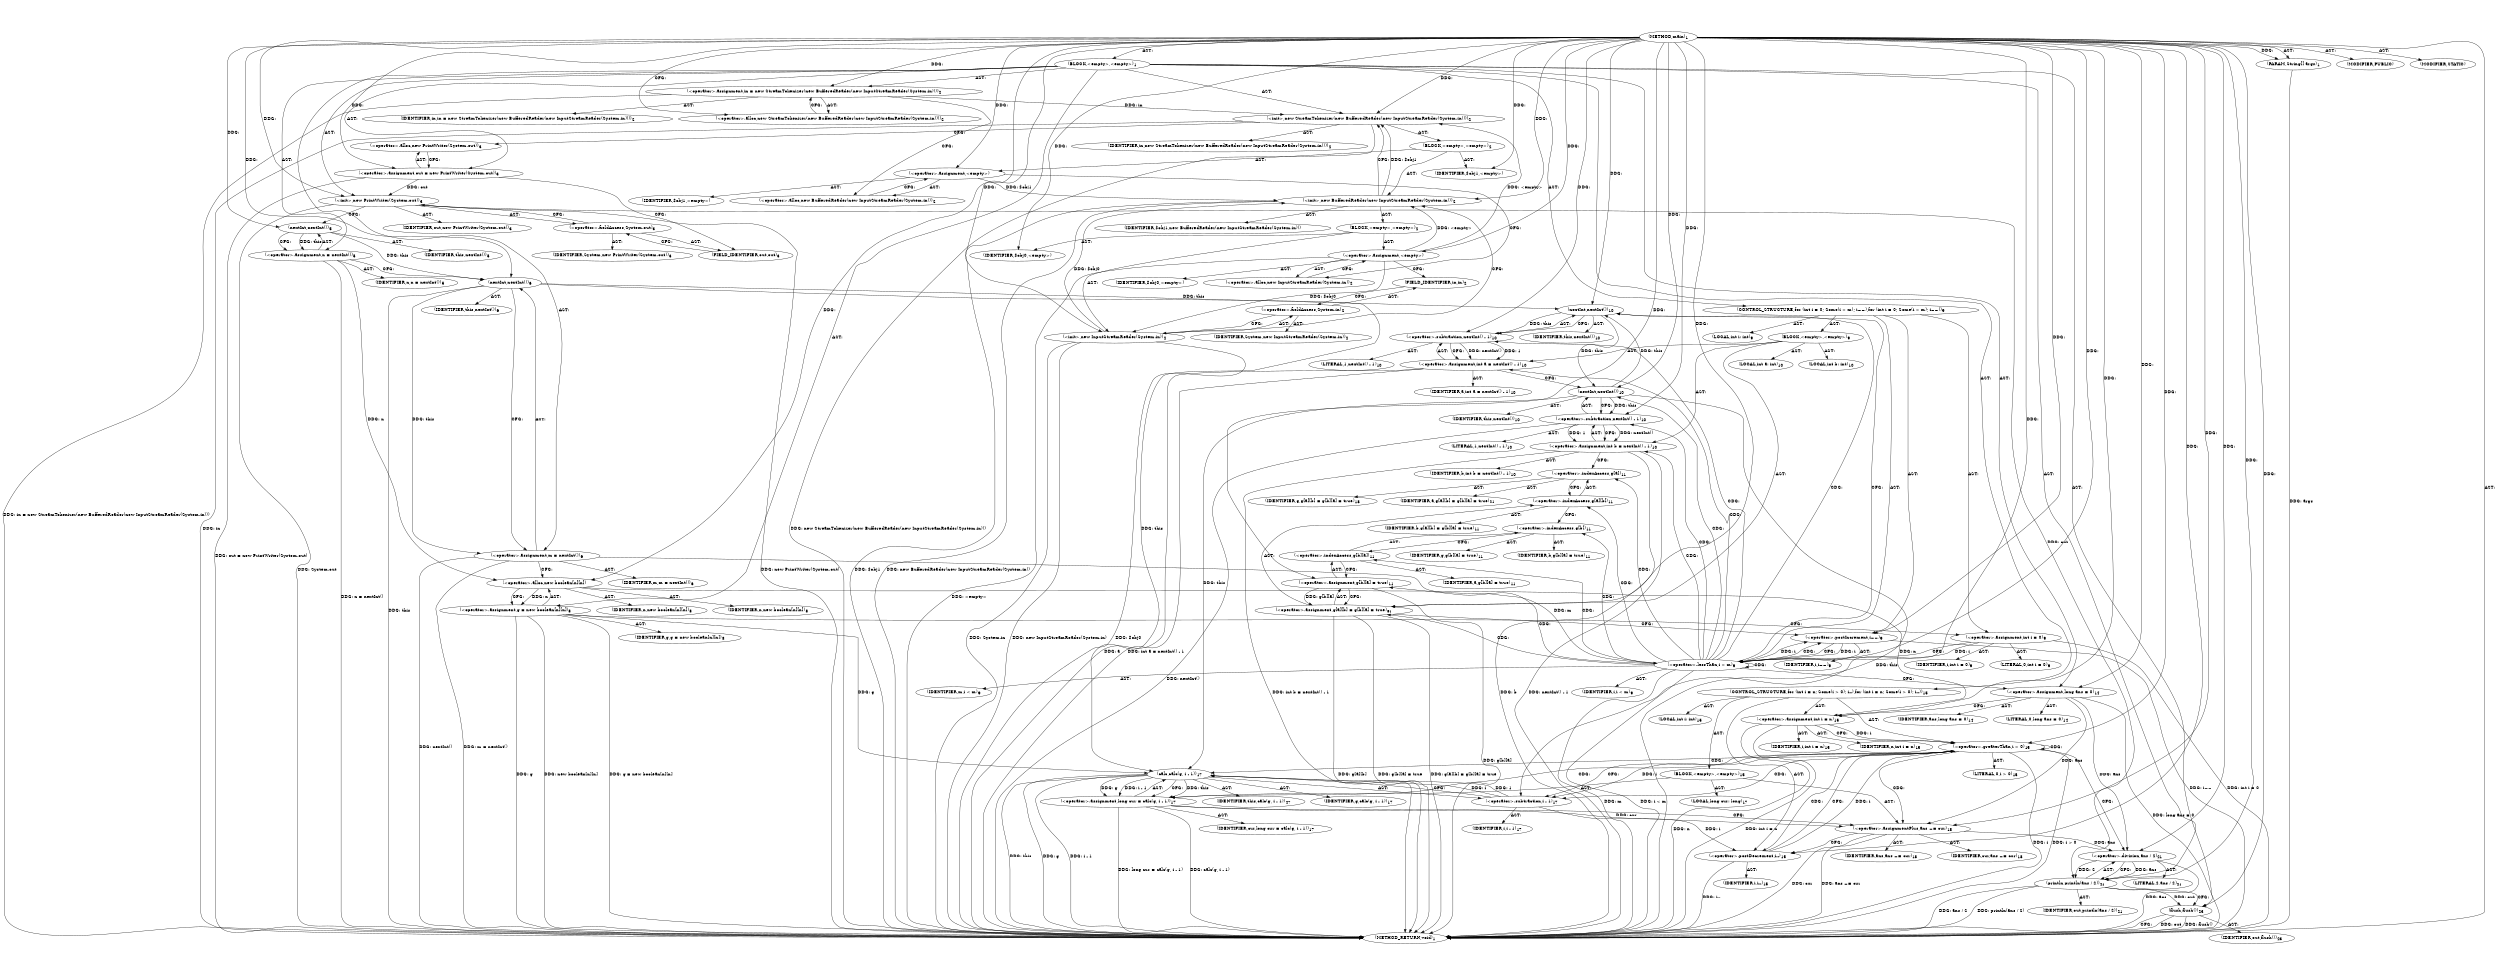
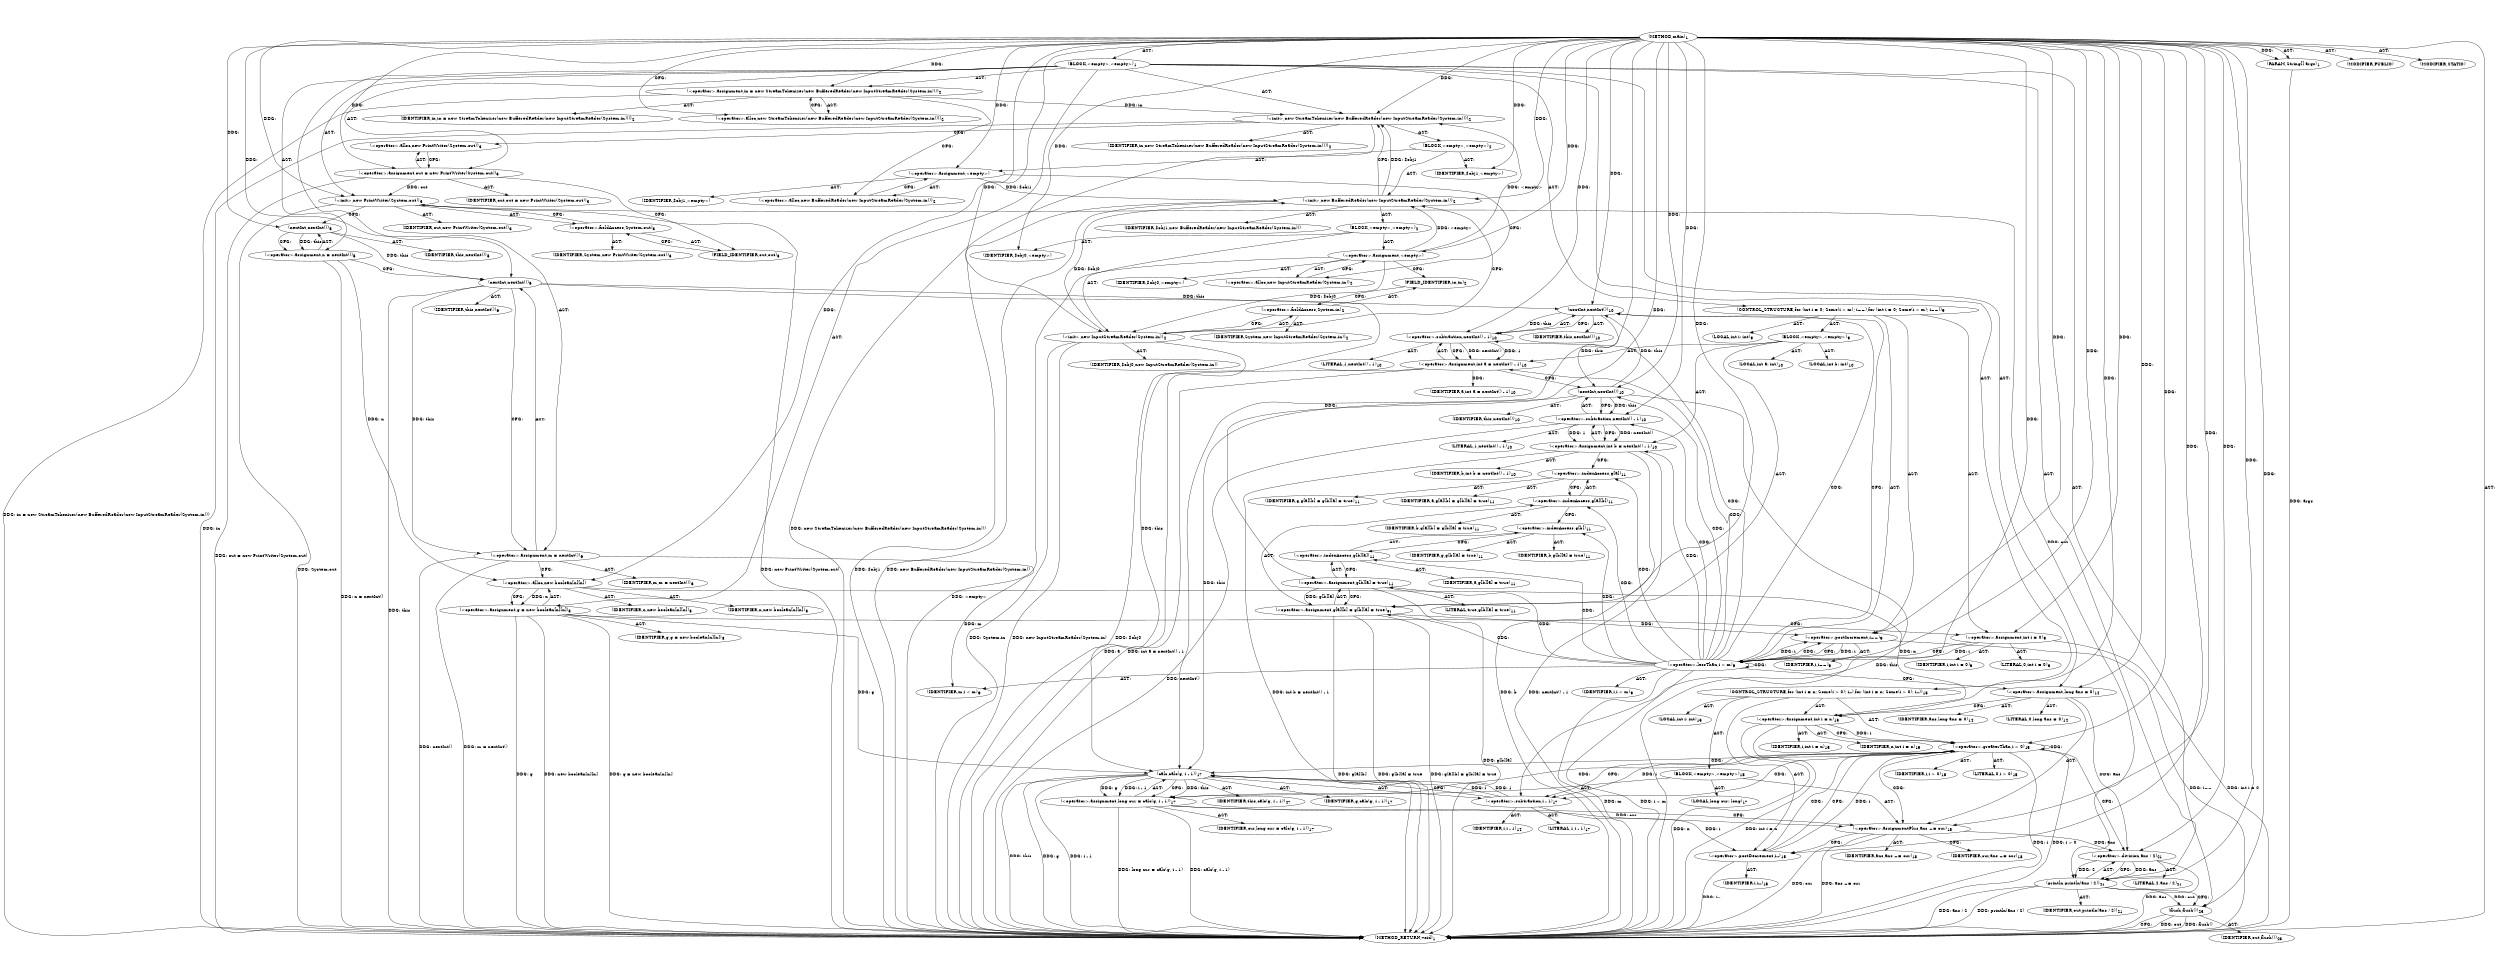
edge "(METHOD,main)" -> "(<operator>.assignment,int i = 0)": added, label "DDG:"
node "(IDENTIFIER,out,out = new PrintWriter(System.out))": added
node "(IDENTIFIER,n,n = nextInt())": removed
node "(IDENTIFIER,$obj0,new InputStreamReader(System.in))": added
edge "(<operator>.assignment,int a = nextInt() - 1)" -> "(IDENTIFIER,a,int a = nextInt() - 1)": label "AST: " -> "DDG: "
edge "(METHOD,main)" -> "(calc,calc(g, i - 1))": added, label "DDG:"
node "(IDENTIFIER,g,g[a][b] = g[b][a] = true)": text "18" -> "11"
node "(IDENTIFIER,a,g[a][b] = g[b][a] = true)": text "21" -> "11"
edge "(<operator>.assignment,m = nextInt())" -> "(<operator>.lessThan,i < m)": now "(<operator>.assignment,m = nextInt())" -> "(IDENTIFIER,m,i < m)"
node "(LITERAL,true,g[b][a] = true)": added
edge "(<operator>.assignment,g[a][b] = g[b][a] = true)" -> "(<operator>.postIncrement,i++)": label "CFG: " -> "DDG: "
edge "(<operator>.assignment,long ans = 0)" -> "(<operator>.assignmentPlus,ans += cur)": label "DDG: ans" -> "AST: "
node "(IDENTIFIER,i,i > 0)": added
node "(IDENTIFIER,i,i - 1)": text "17" -> "14"
node "(LITERAL,1,i - 1)": added
edge "(<operator>.assignmentPlus,ans += cur)" -> "(IDENTIFIER,cur,ans += cur)": label "AST: " -> "CFG: "
edge "(<operator>.assignment,long ans = 0)" -> "(METHOD_RETURN,void)": removed, label "DDG: long ans = 0"
